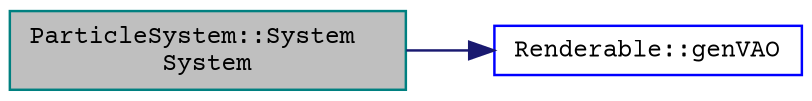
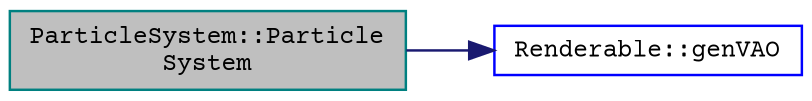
node "ParticleSystem::System System": label "ParticleSystem::System System" -> "ParticleSystem::Particle System"
